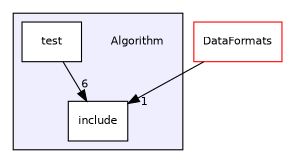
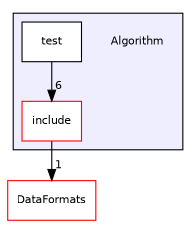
edge "DataFormats" -> "include": reversed
node "include": color black -> red
